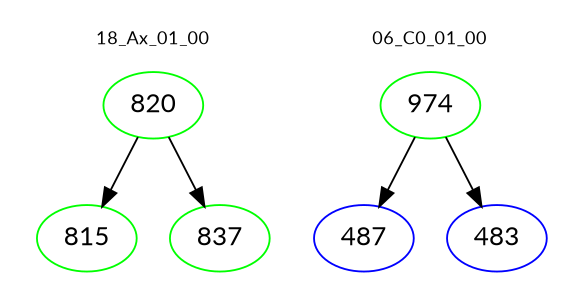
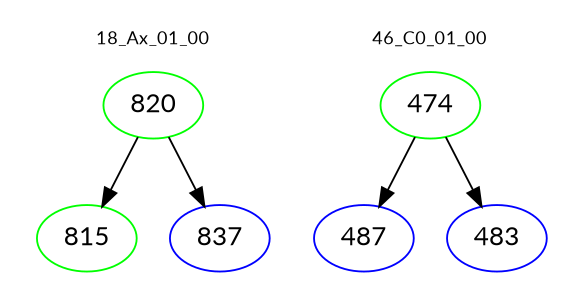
cluster "06_C0_01_00": label "06_C0_01_00" -> "46_C0_01_00"
node "974": label "974" -> "474"
node "837": color green -> blue
